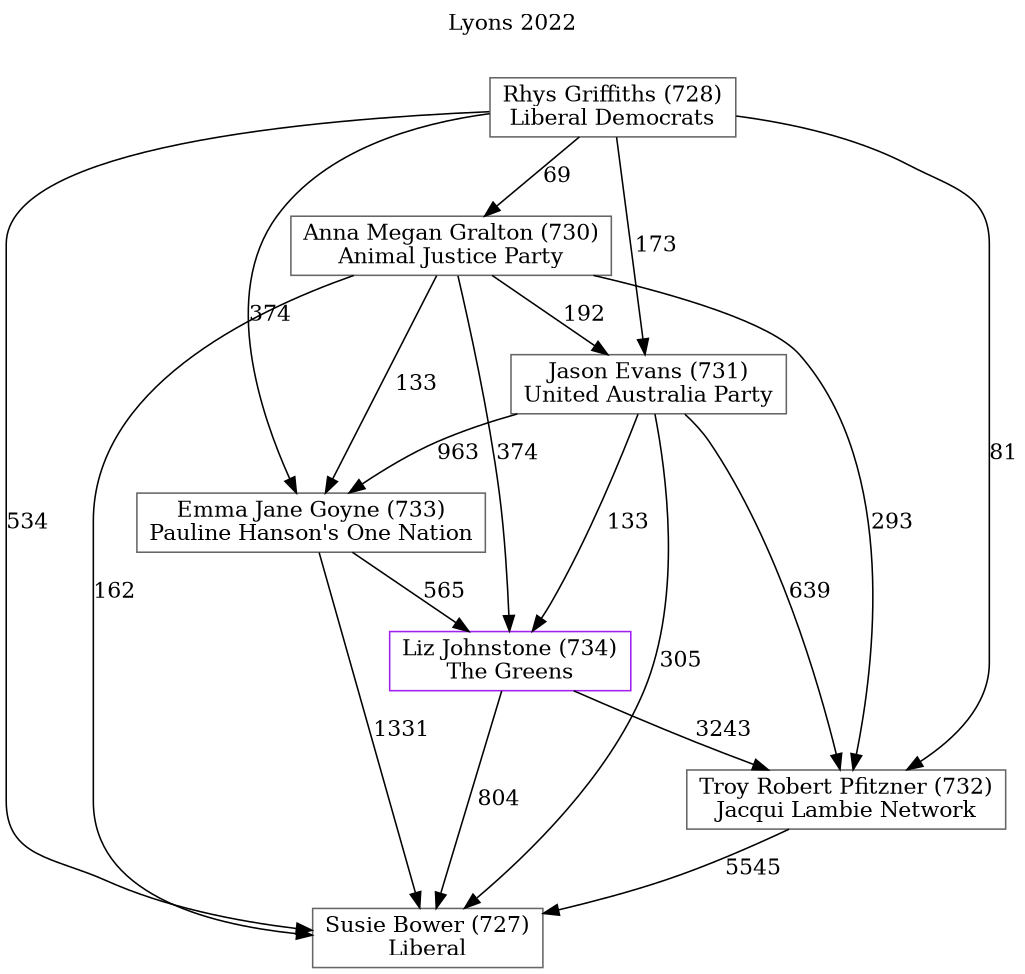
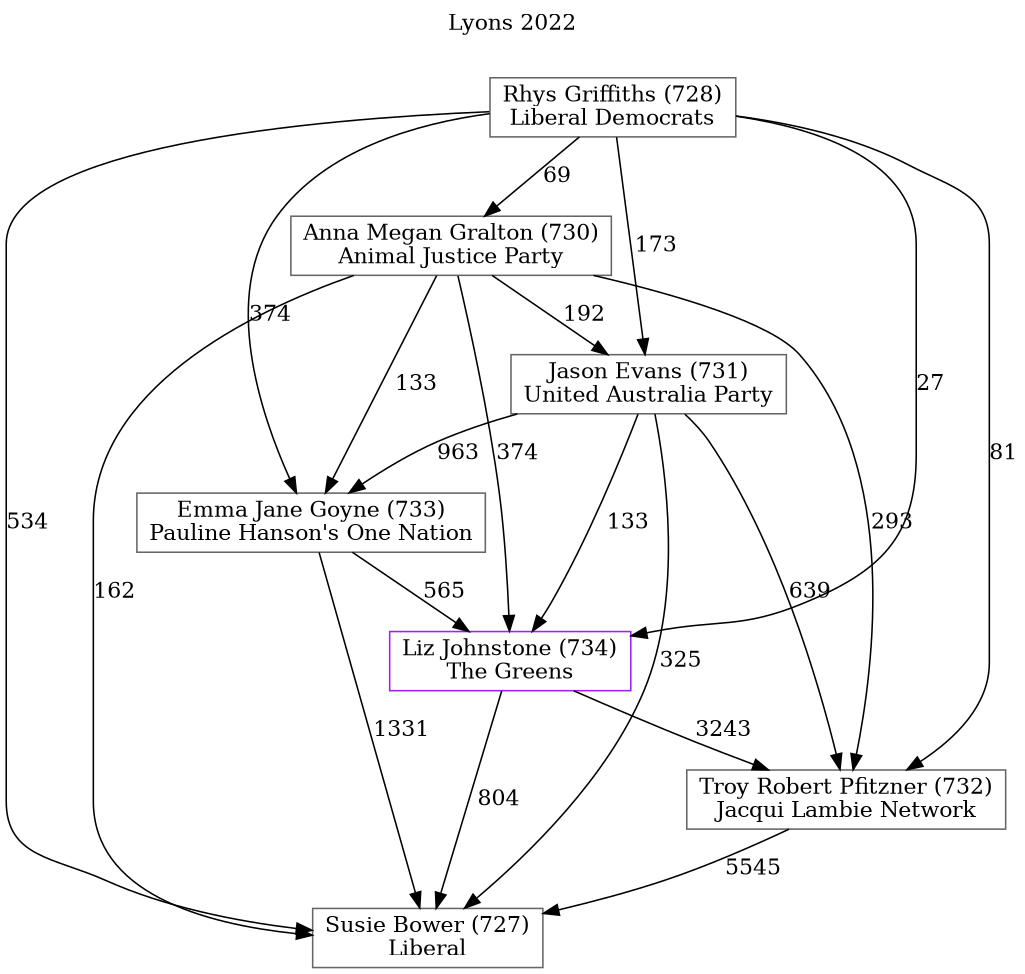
edge "Rhys Griffiths (728) Liberal Democrats" -> "Liz Johnstone (734) The Greens": added, label "27"
edge "Jason Evans (731) United Australia Party" -> "Susie Bower (727) Liberal": label "305" -> "325"
